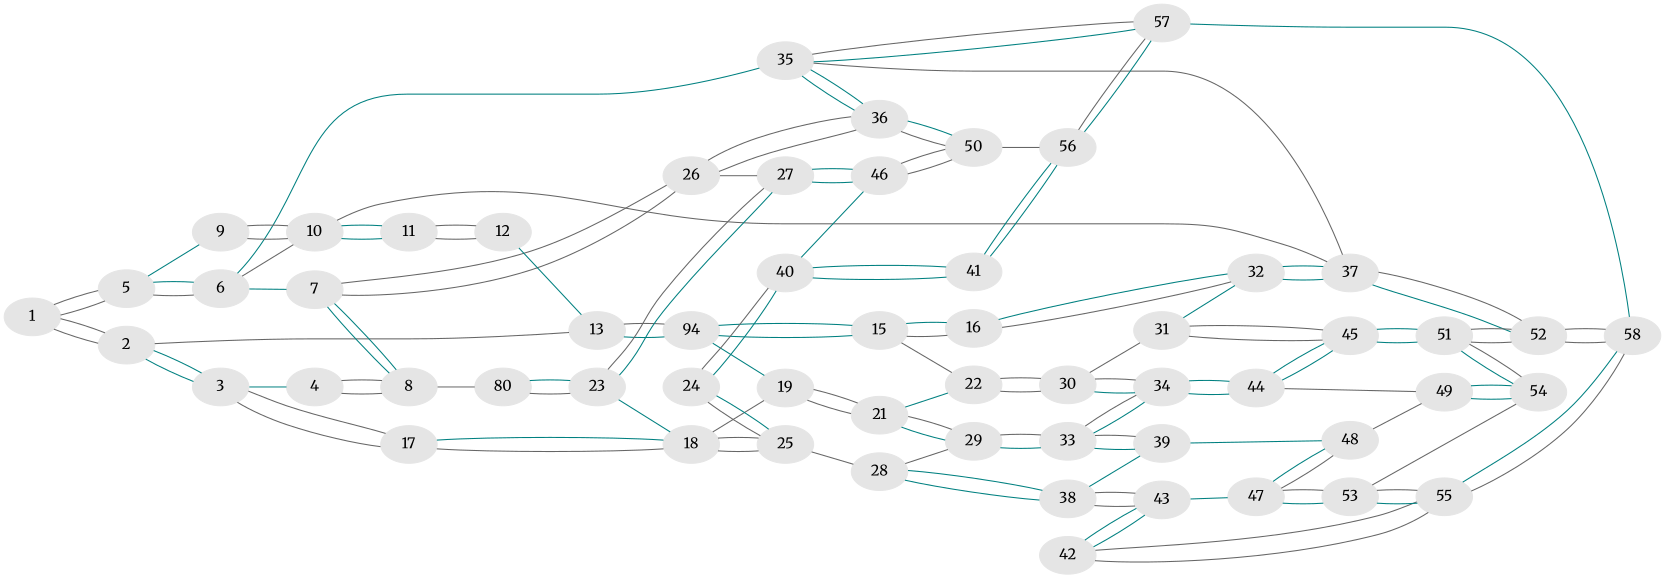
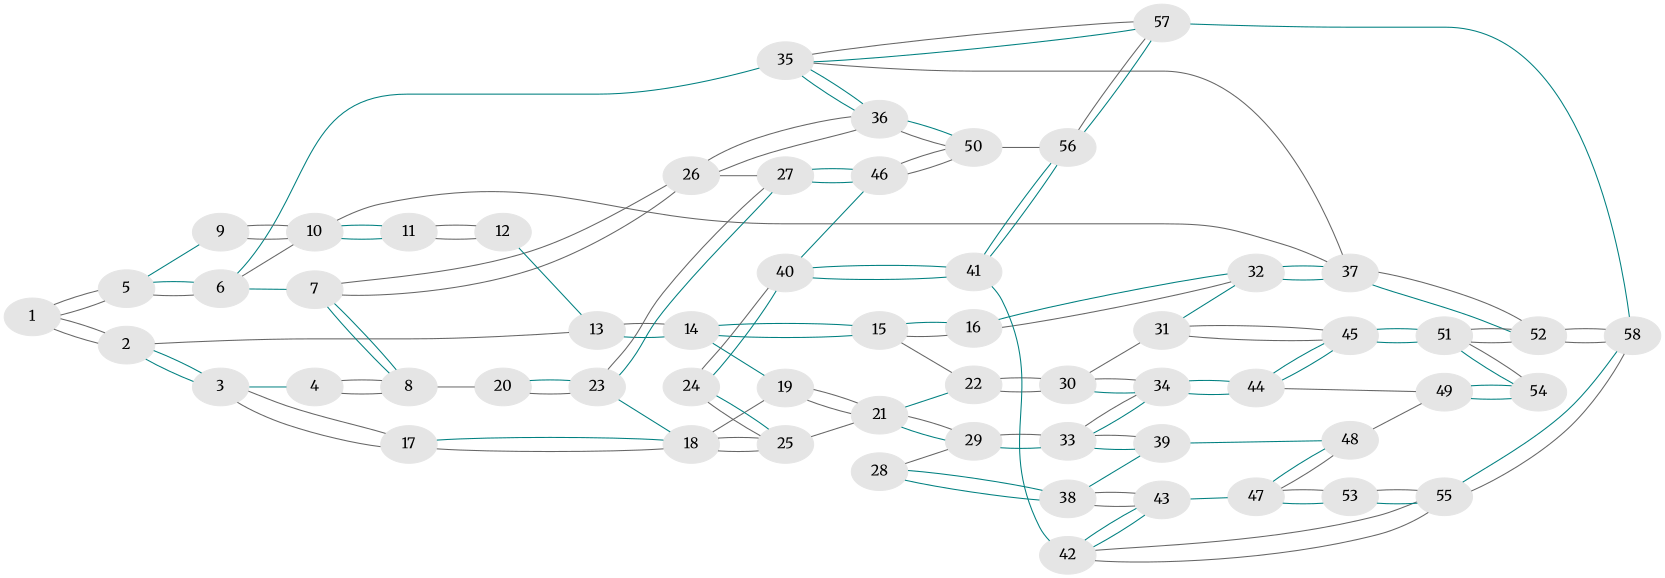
node "94": label "94" -> "14"
node "80": label "80" -> "20"
edge "41" -- "42": added
edge "54" -- "53": removed
edge "25" -- "28": now "25" -- "21"
